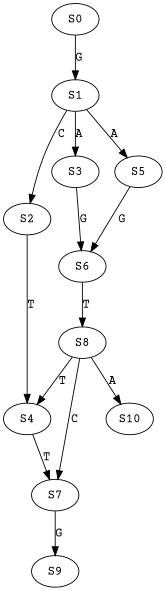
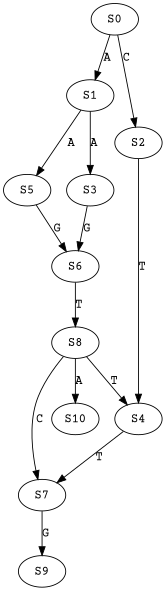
edge "S0" -> "S1": label "G" -> "A"
edge "S1" -> "S2": now "S0" -> "S2"
